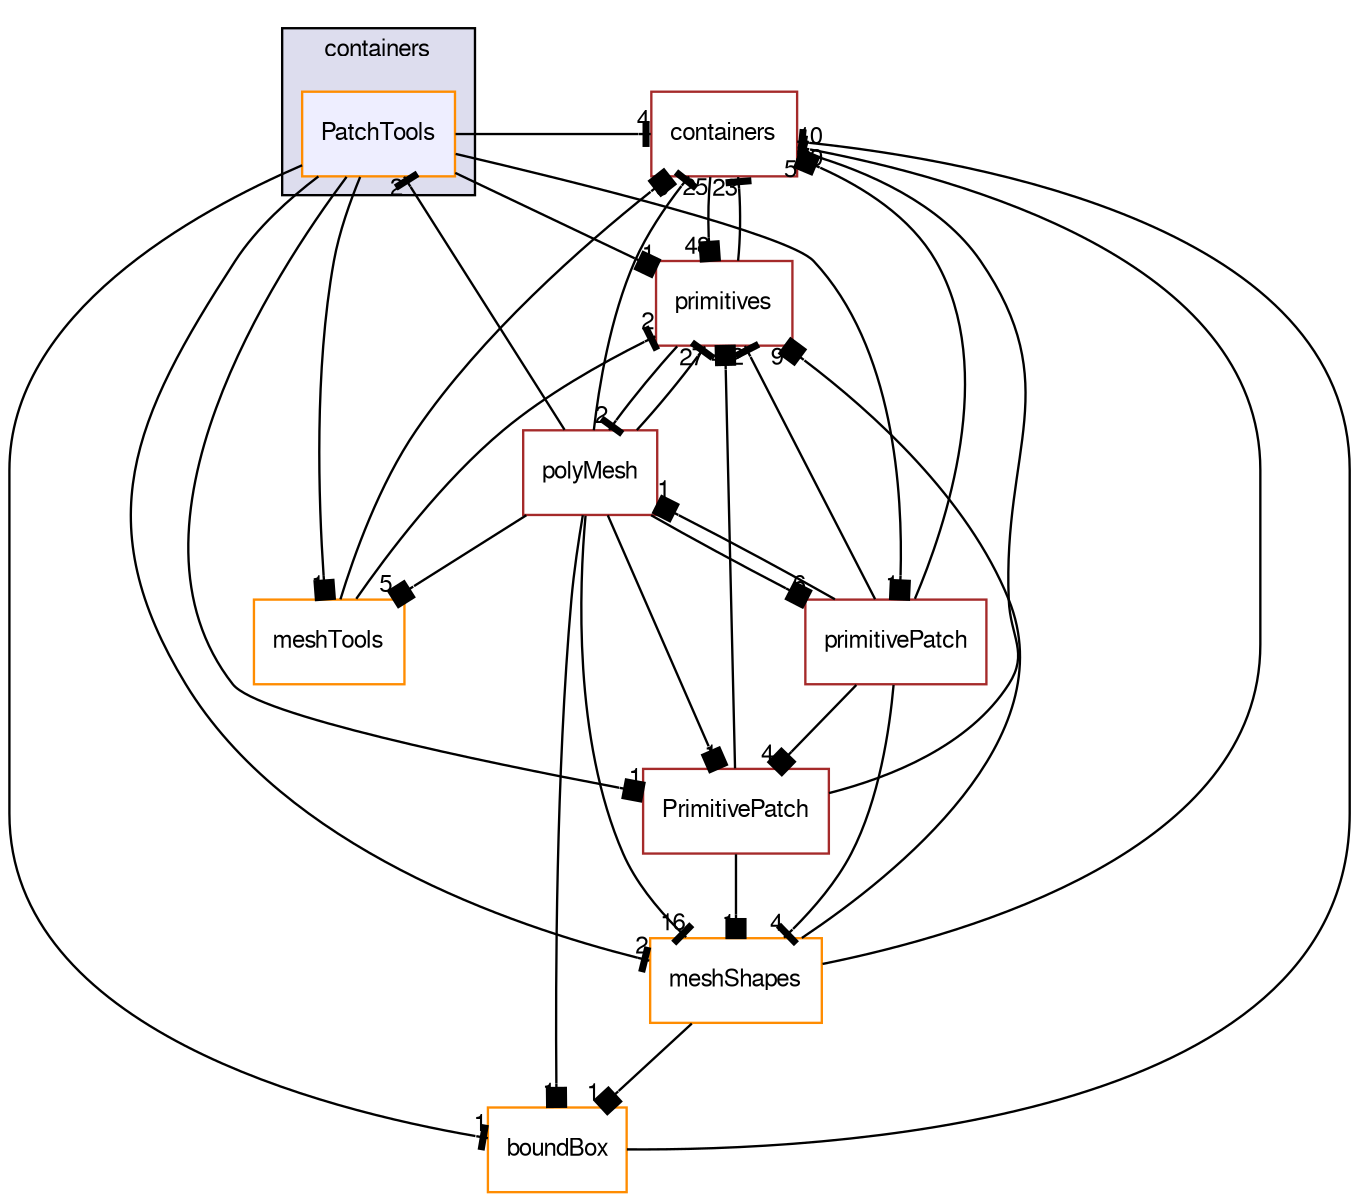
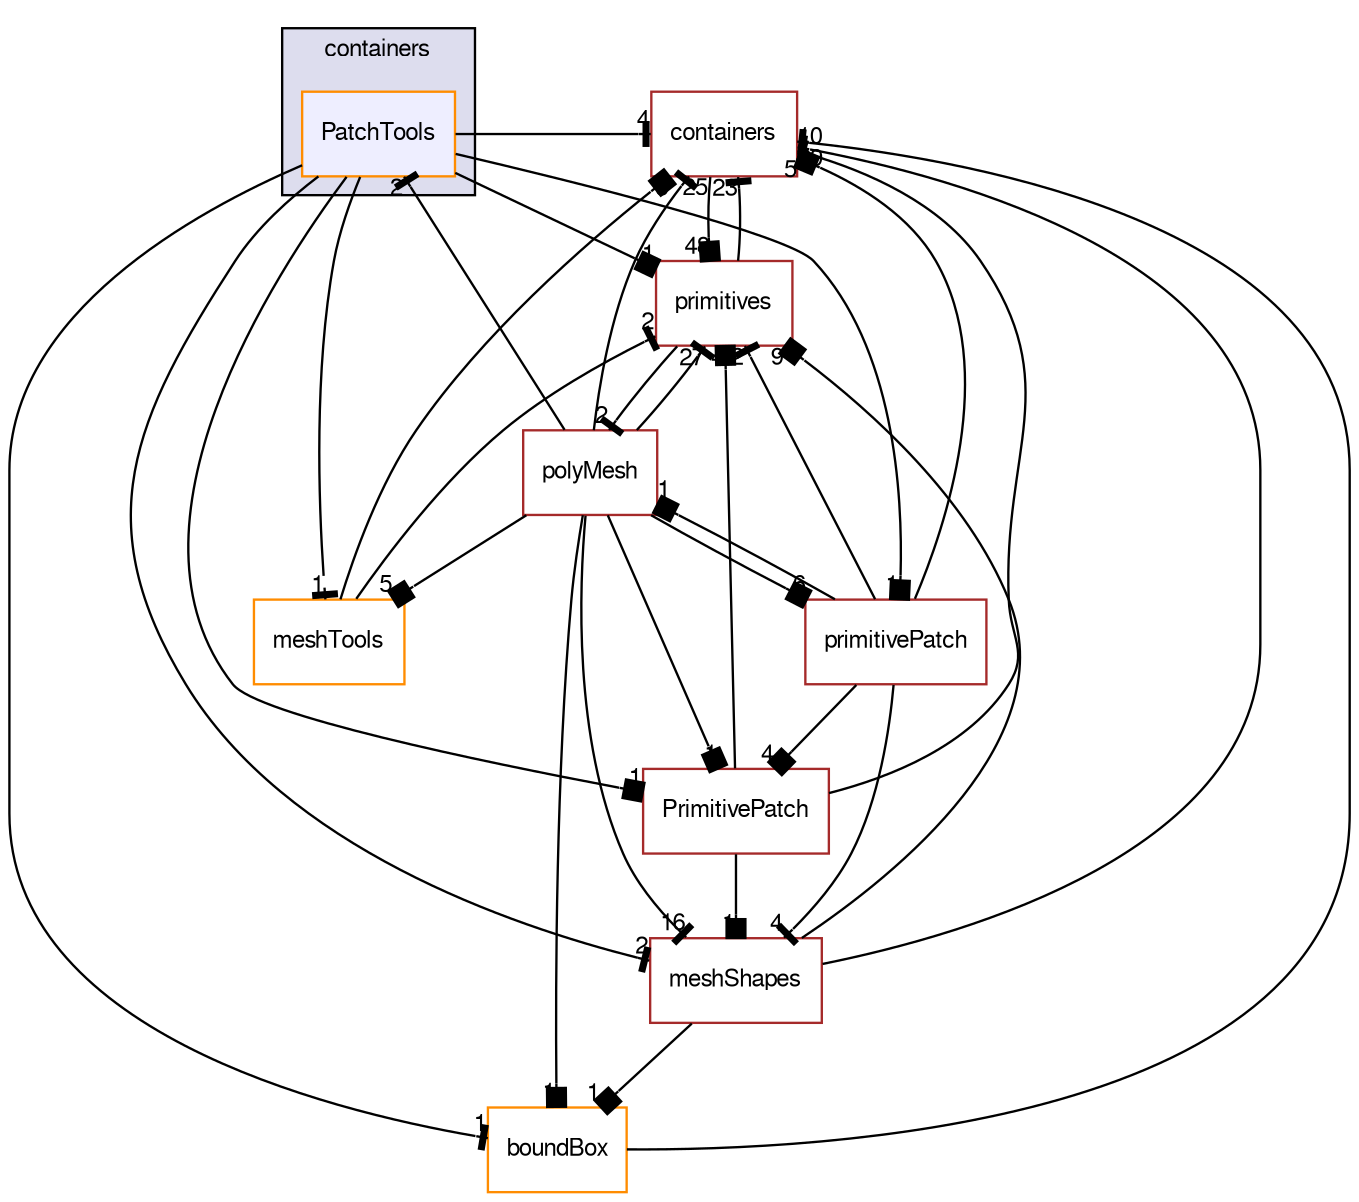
edge "PatchTools" -> "meshTools": arrowhead box -> tee
node "meshShapes": color darkorange -> brown
